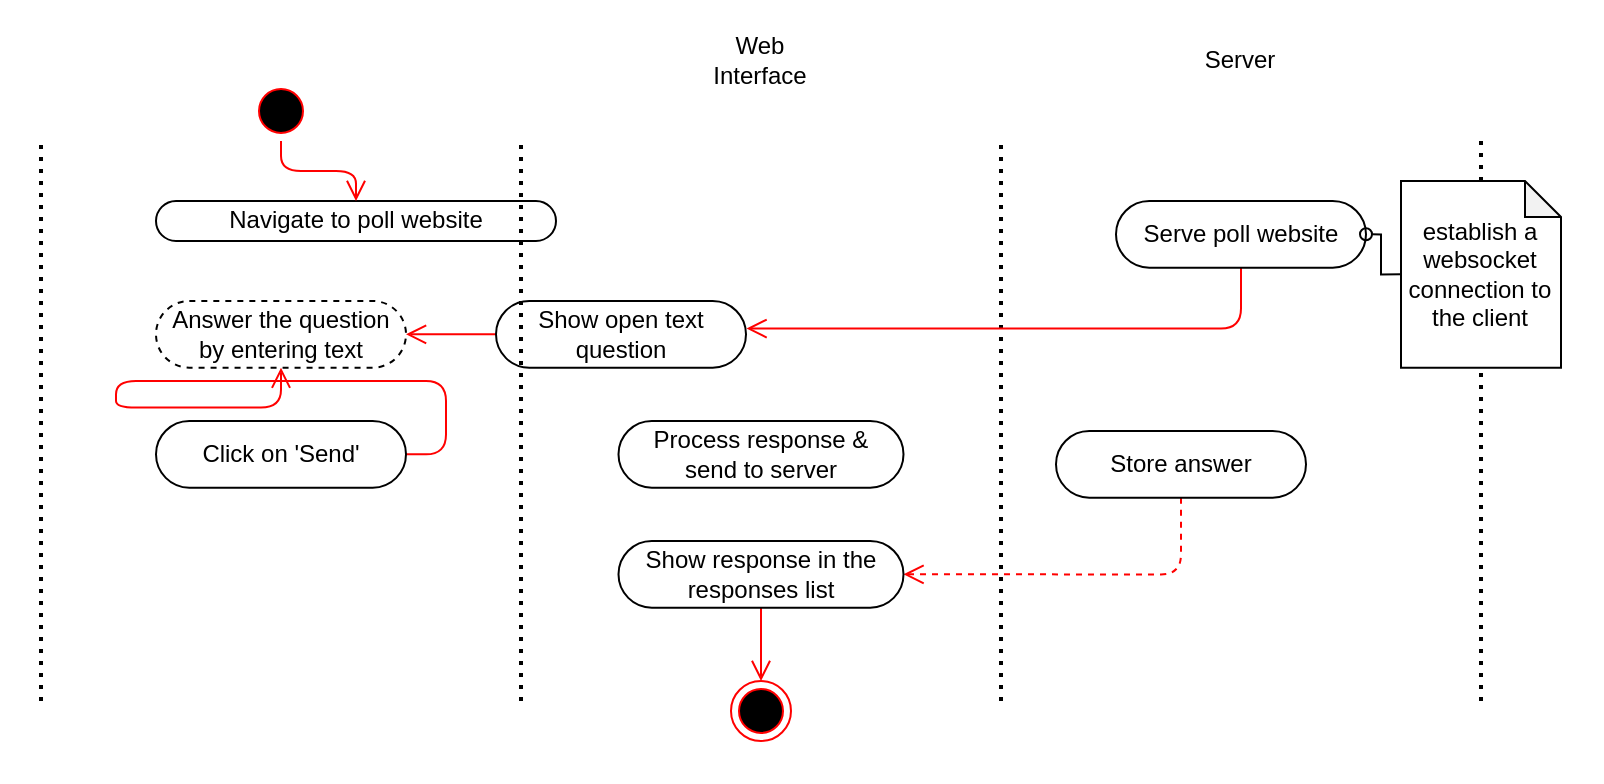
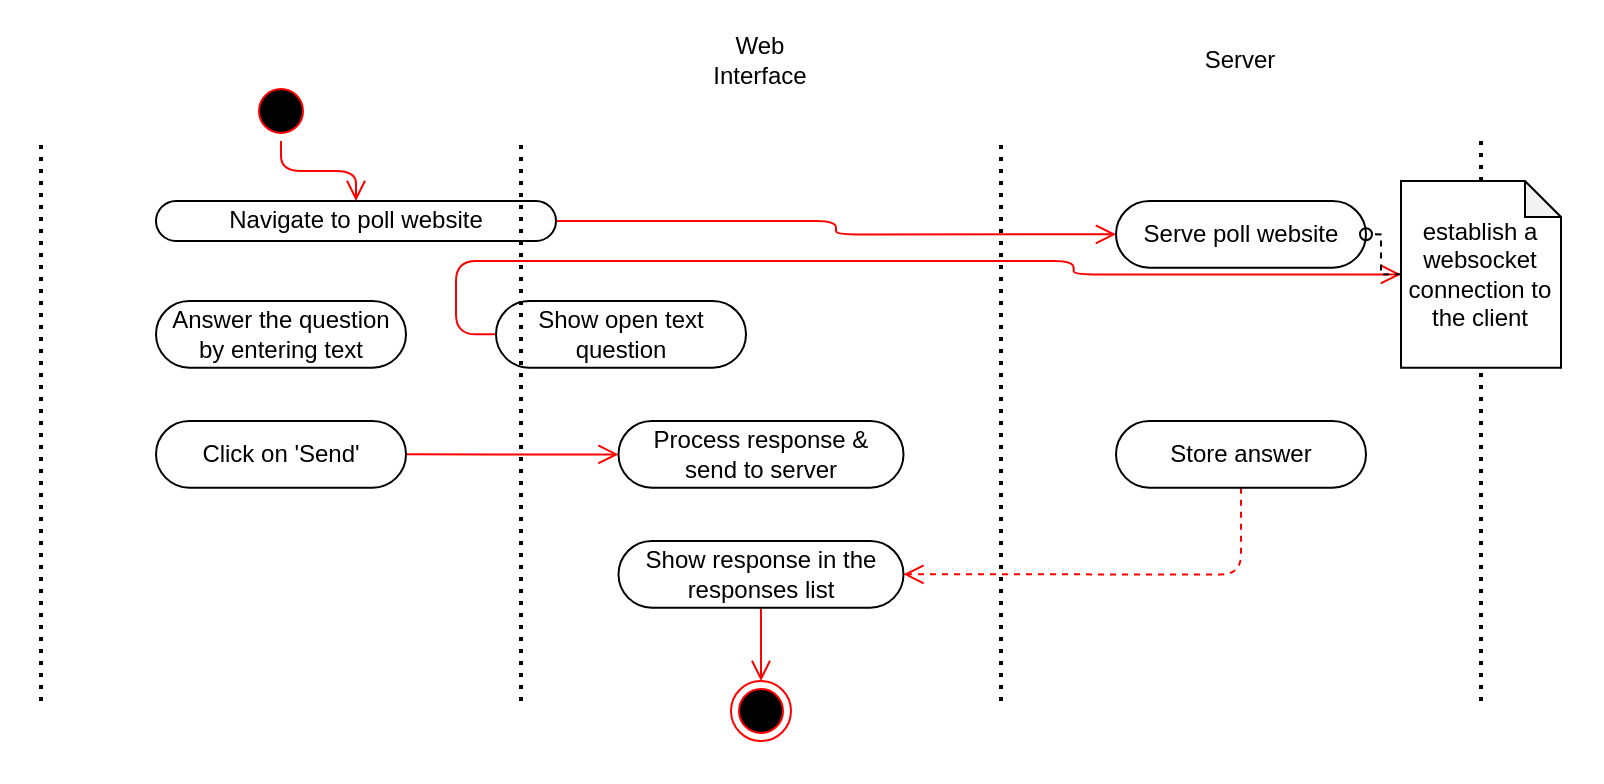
edge "Navigate to poll website" -> "Serve poll website": added
edge "establish a websocket connection to the client" -> "Serve poll website": style solid -> dashed
edge "Serve poll website" -> "Show open text question": removed
node "Answer the question by entering text": style dashed -> solid
edge "Show open text question" -> "Answer the question by entering text": now "Show open text question" -> "establish a websocket connection to the client"
edge "Click on 'Send'" -> "Answer the question by entering text": now "Click on 'Send'" -> "Process response & send to server"
node "Store answer": moved (1181, 464) -> (1241, 454)
